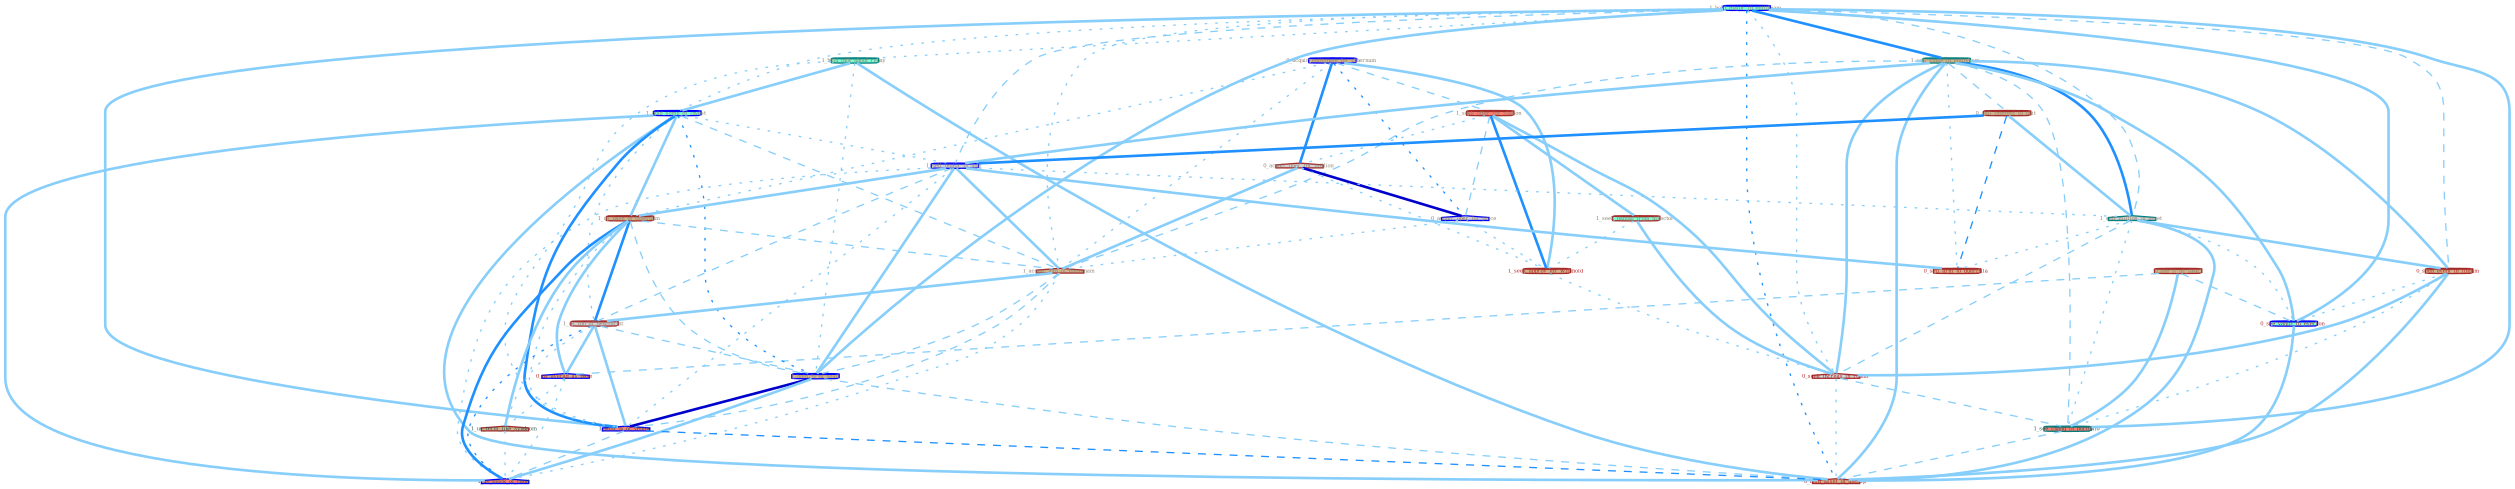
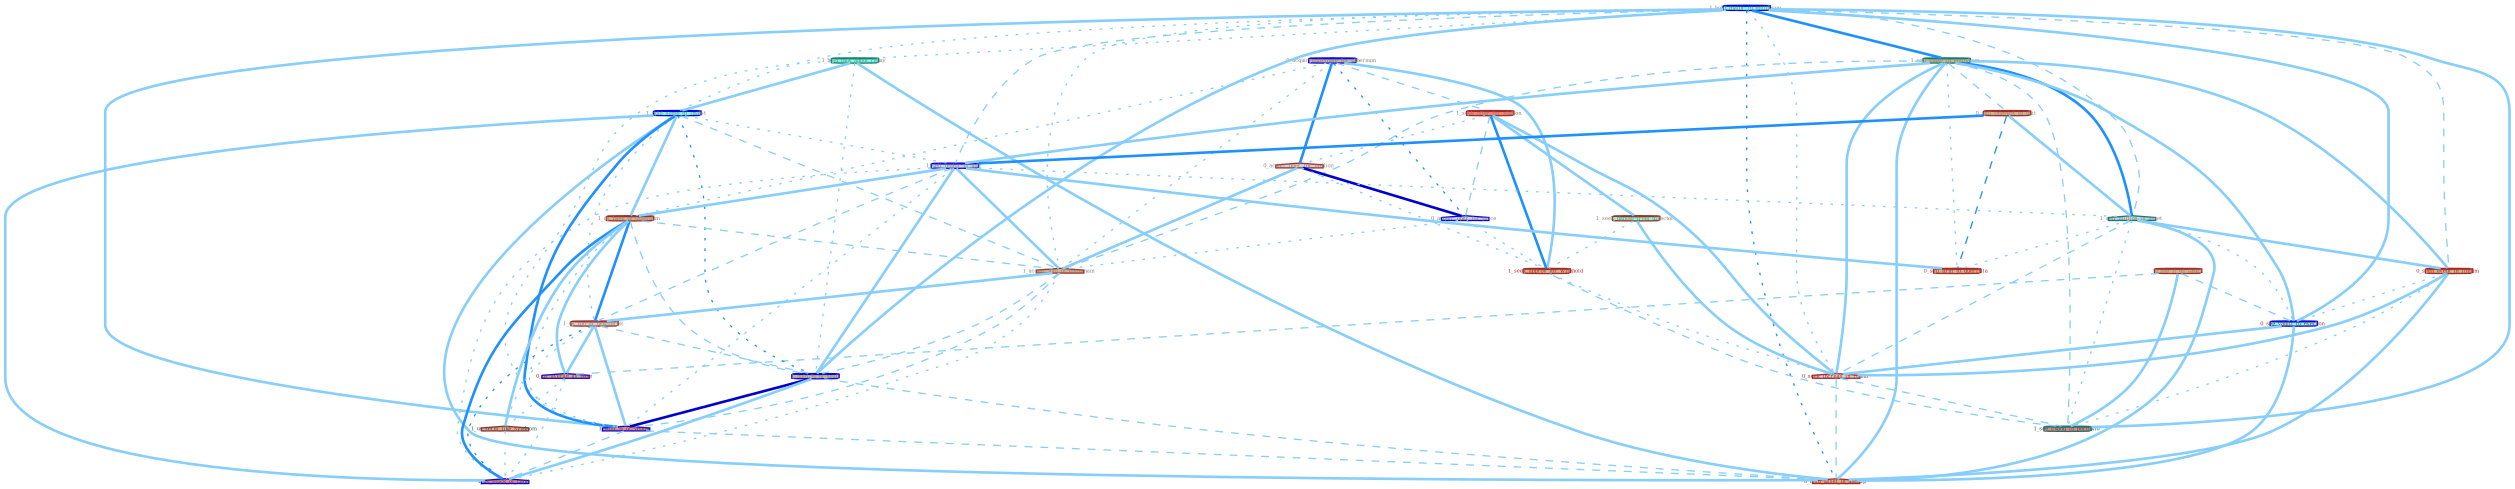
edge "0_see_vaniti_in_everyon" -- "0_seek_increas_in_round": added
edge "0_seek_increas_in_round" -- "0_hold_asset_in_anticip": style dotted -> dashed
edge "1_hold_%_of_ventur" -- "0_hold_asset_in_anticip": color #1e90ff -> #87cefa
edge "1_see_chang_in_portfolio" -- "0_hold_asset_in_anticip": now "1_see_chang_in_portfolio" -- "1_seek_approv_for_withhold"
